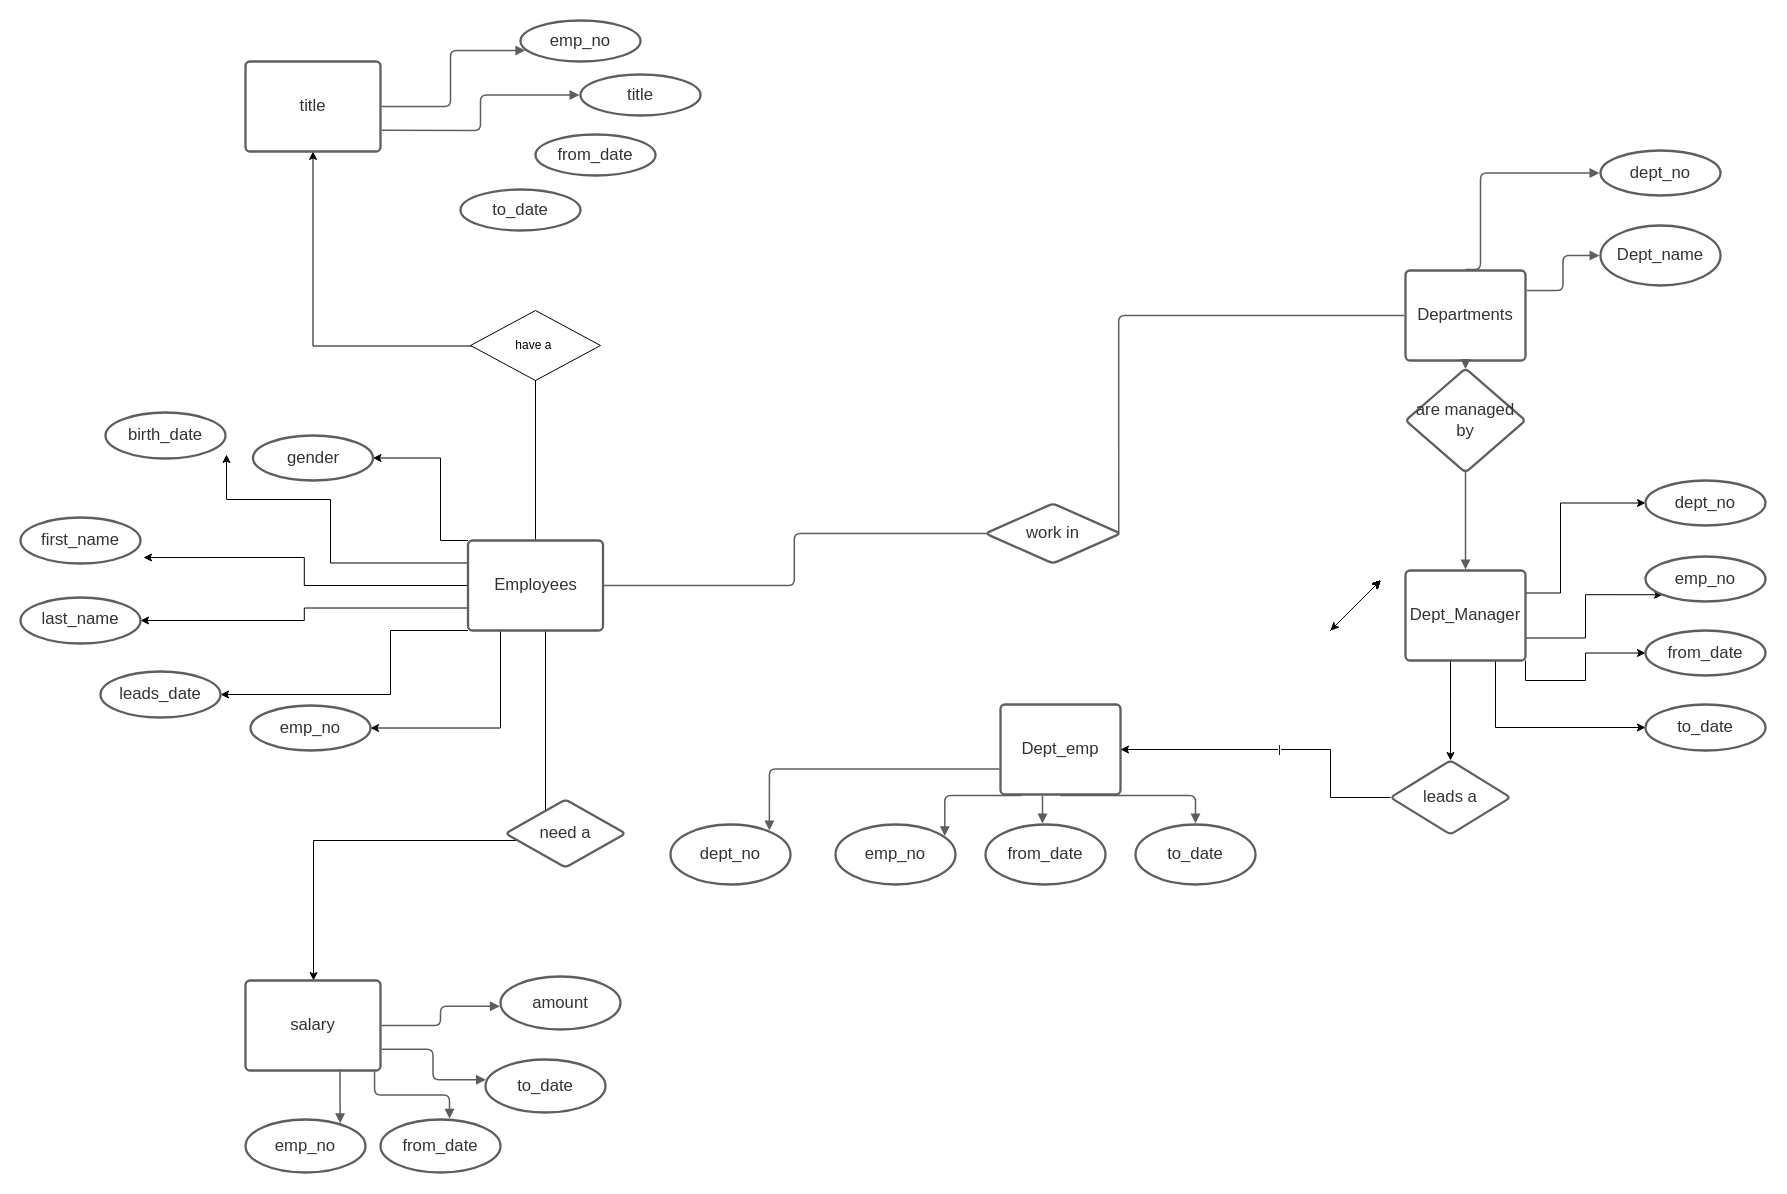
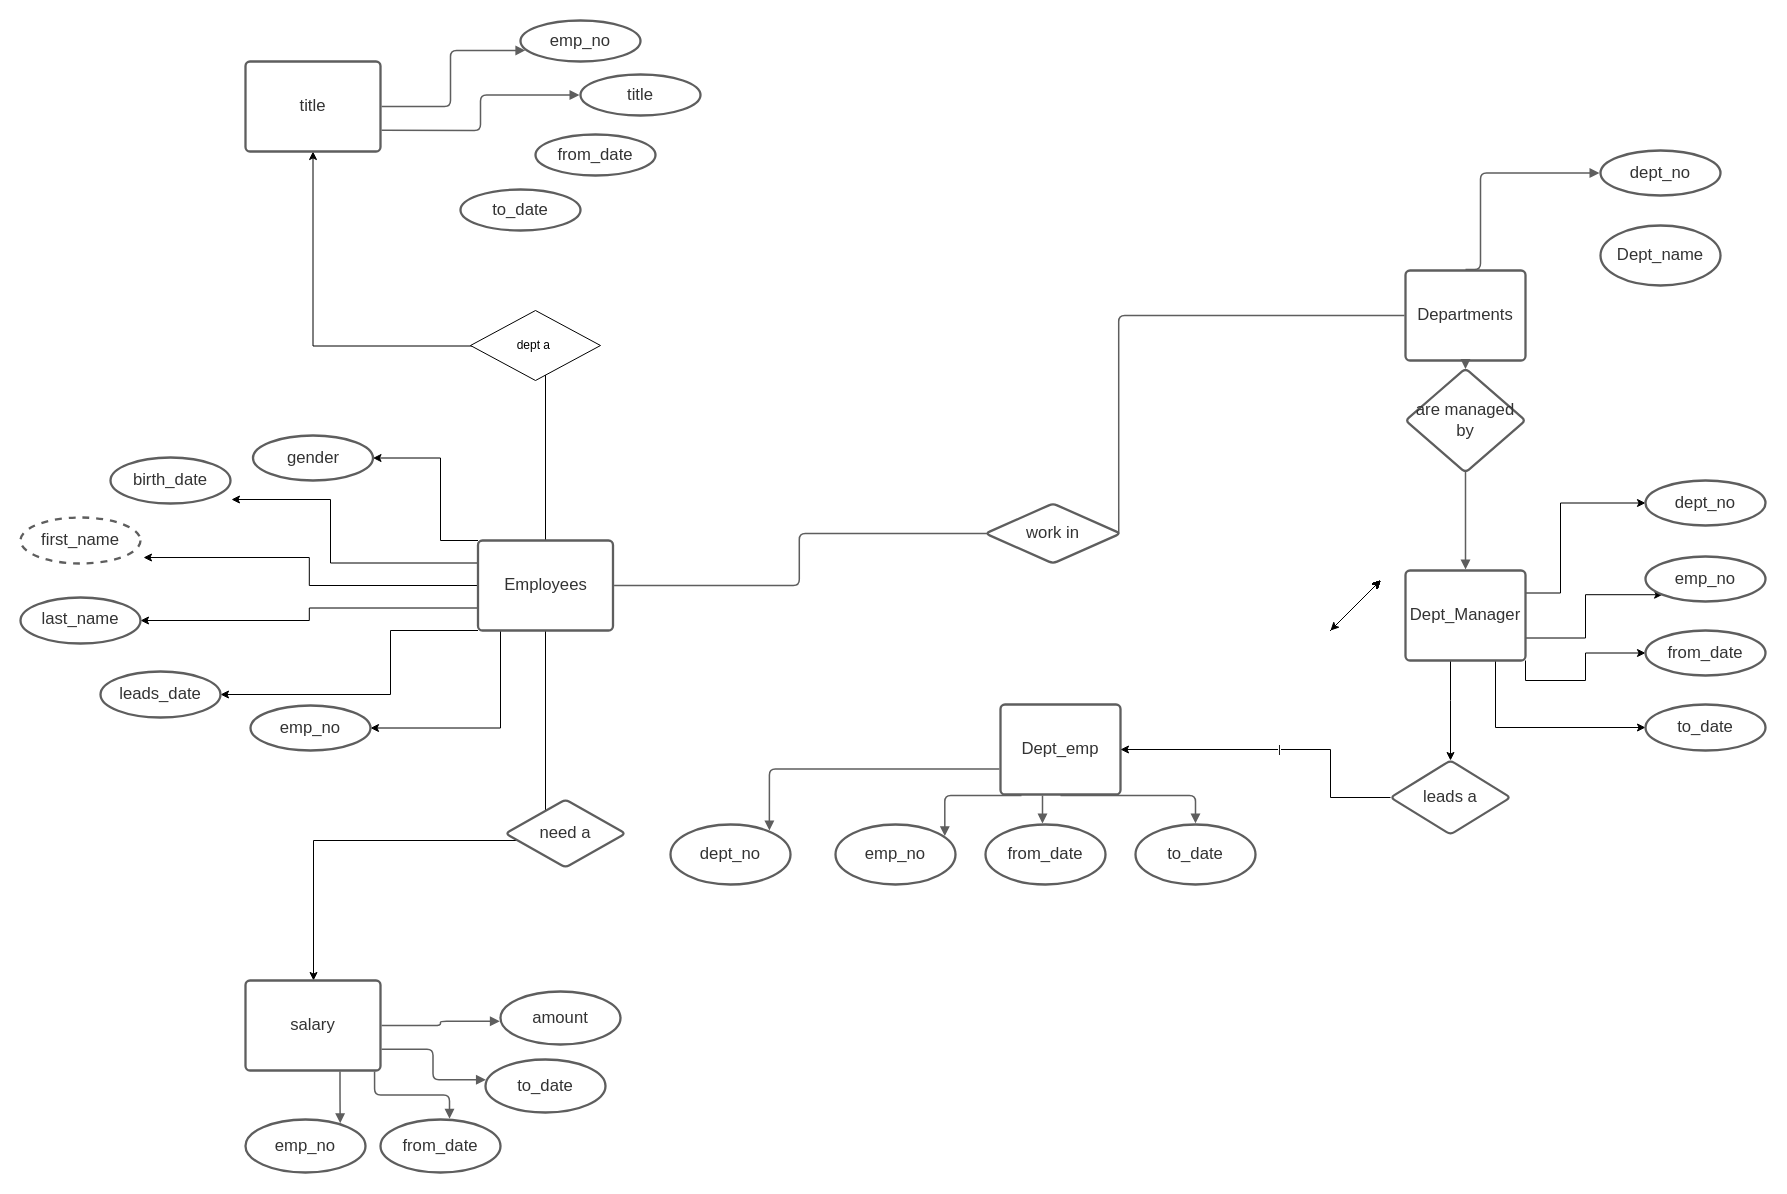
edge "Departments" -> "Dept_name": removed
node "have a": label "have a" -> "dept a"
node "birth_date": moved (166, 436) -> (171, 481)
node "first_name": style solid -> dashed
node "Employees": moved (536, 586) -> (546, 586)
node "amount": moved (561, 1003) -> (561, 1018)
